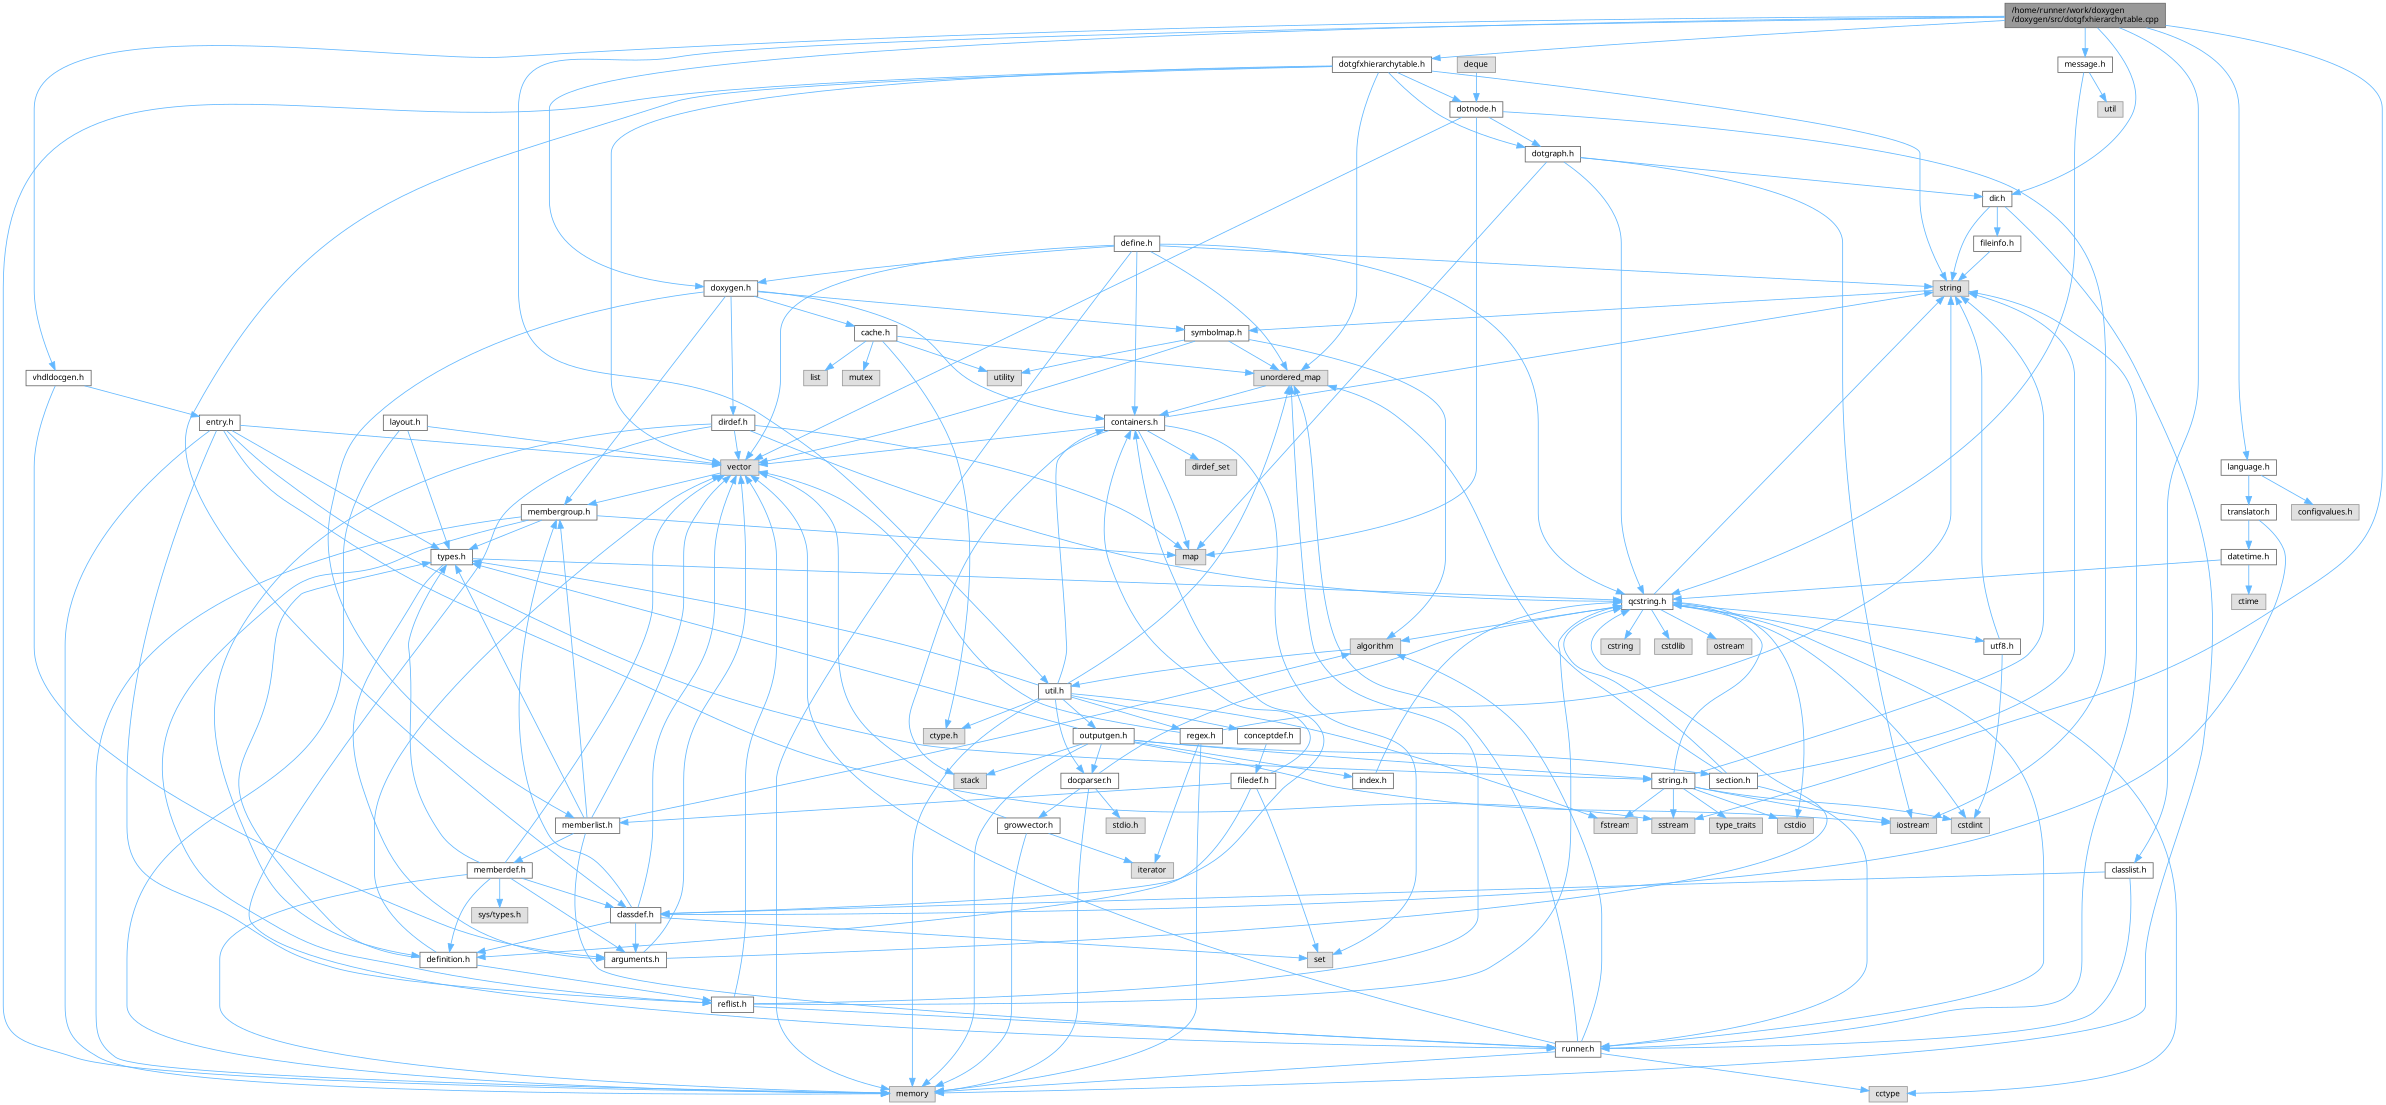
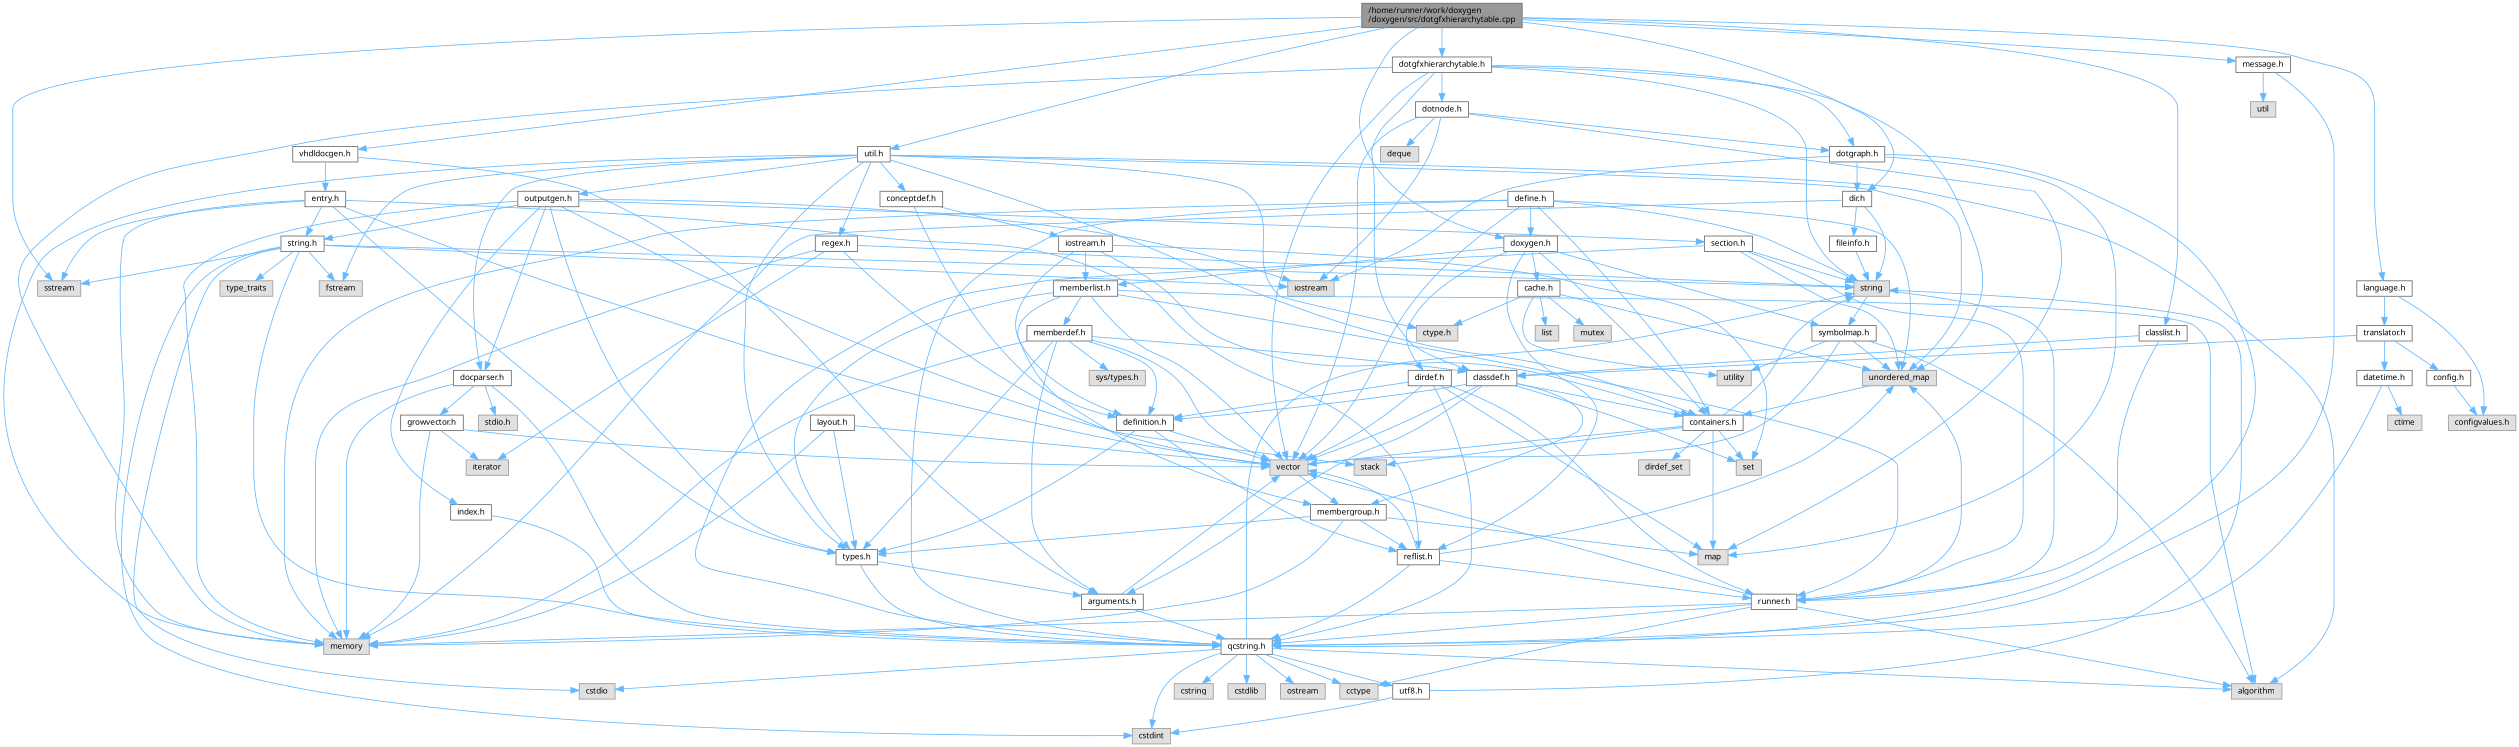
edge "deque" -> "dotnode.h": reversed
edge "conceptdef.h" -> "definition.h": added
node "config.h": added
edge "doxygen.h" -> "membergroup.h": now "doxygen.h" -> "reflist.h"
edge "algorithm" -> "util.h": reversed
node "filedef.h": label "filedef.h" -> "iostream.h"
edge "runner.h" -> "string": reversed
